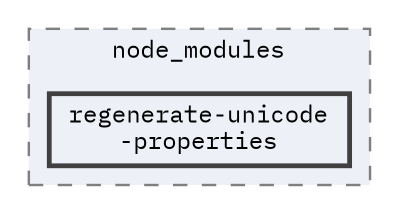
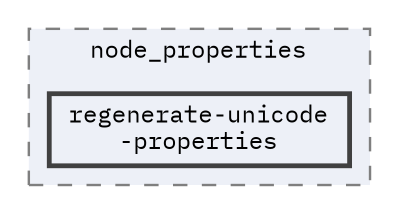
cluster "node_modules": label "node_modules" -> "node_properties"
